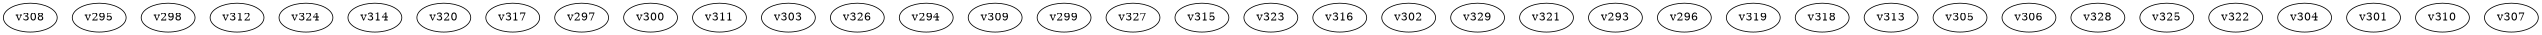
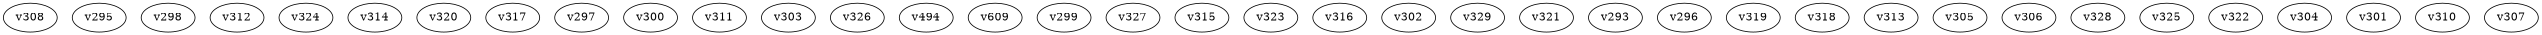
node "v294": label "v294" -> "v494"
node "v309": label "v309" -> "v609"
